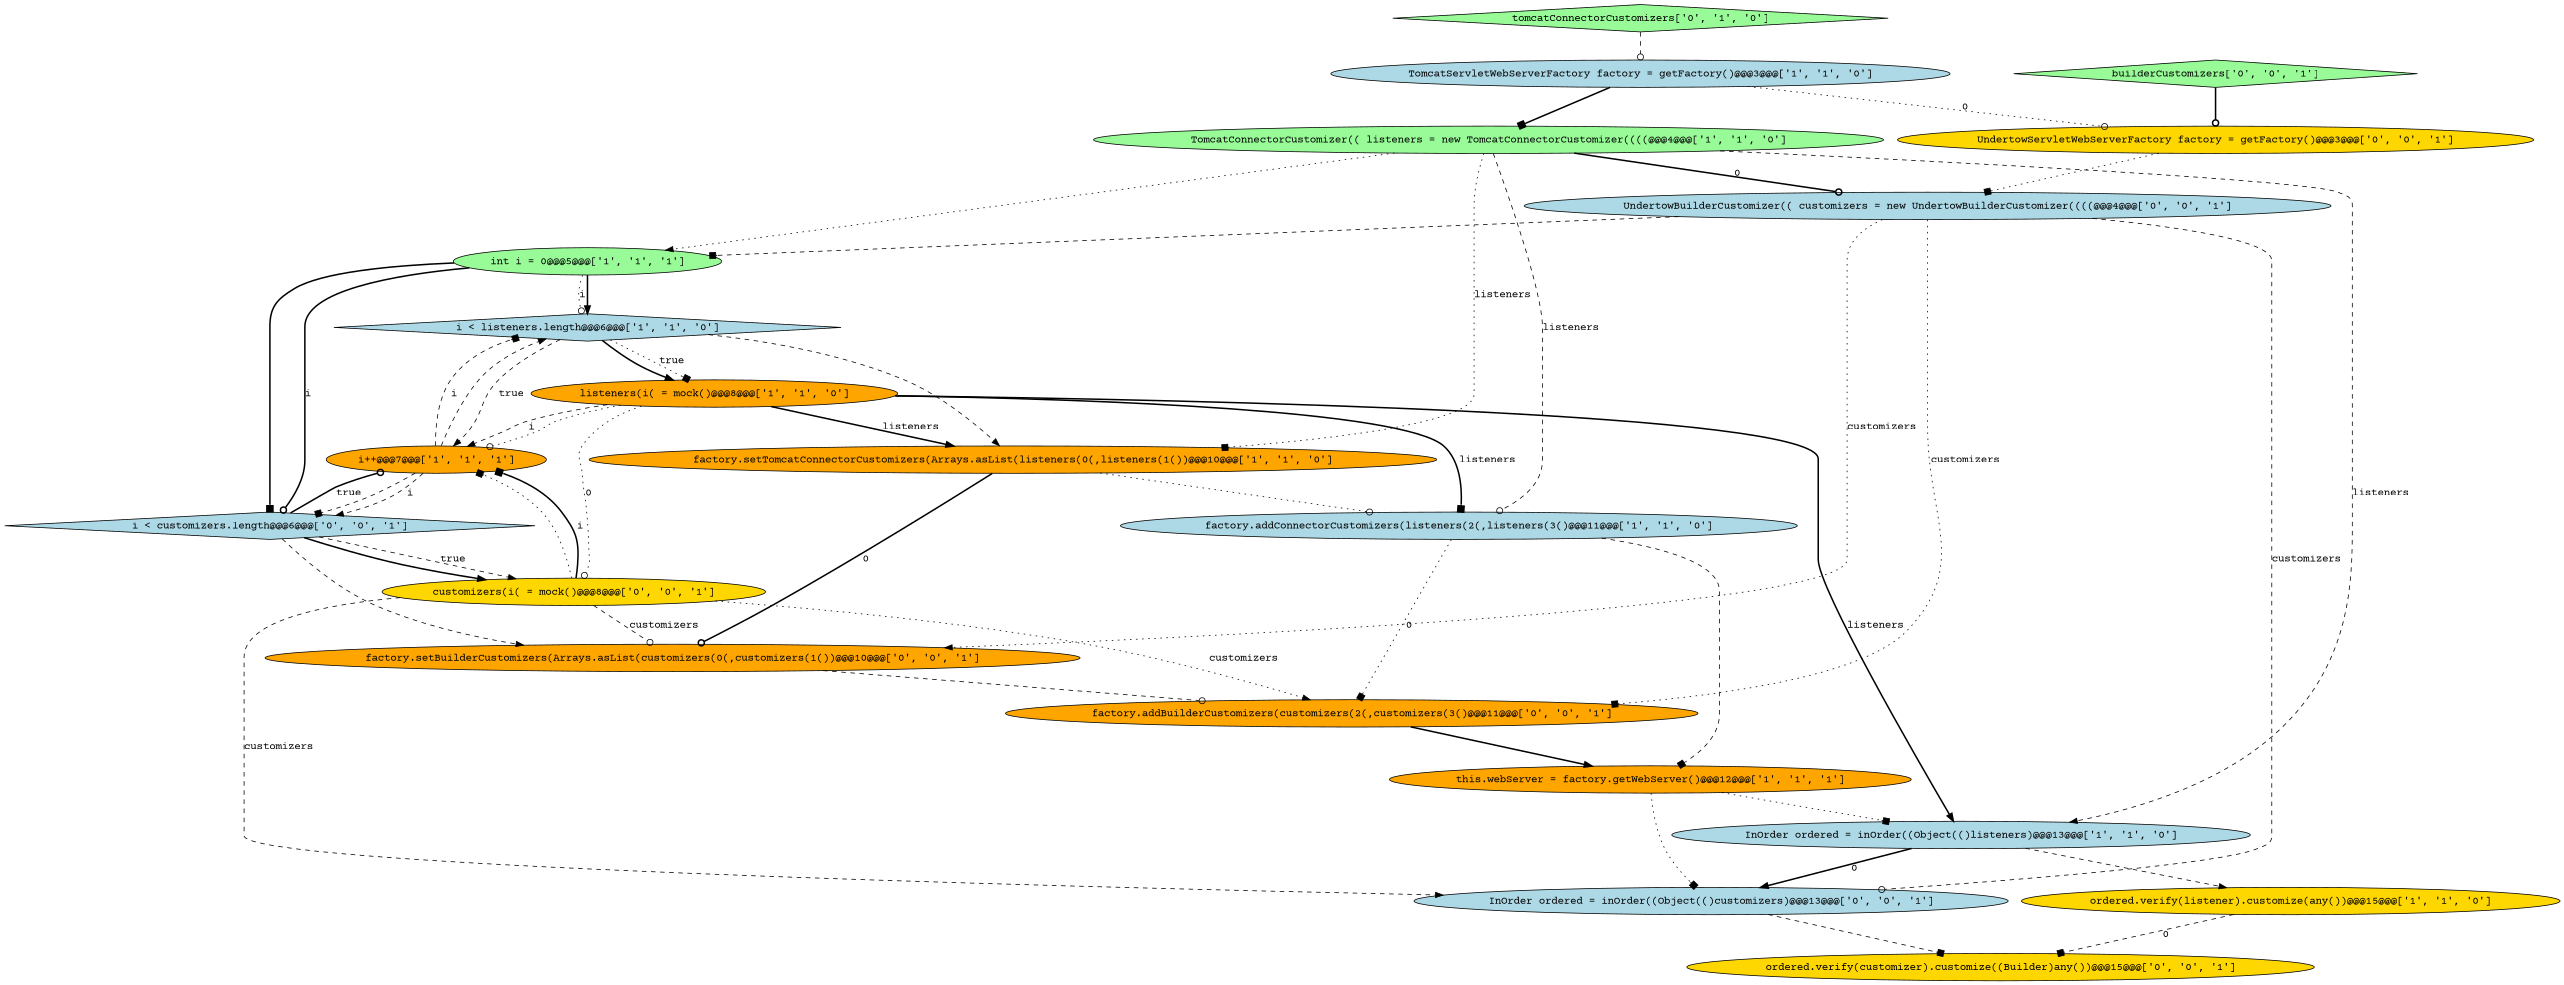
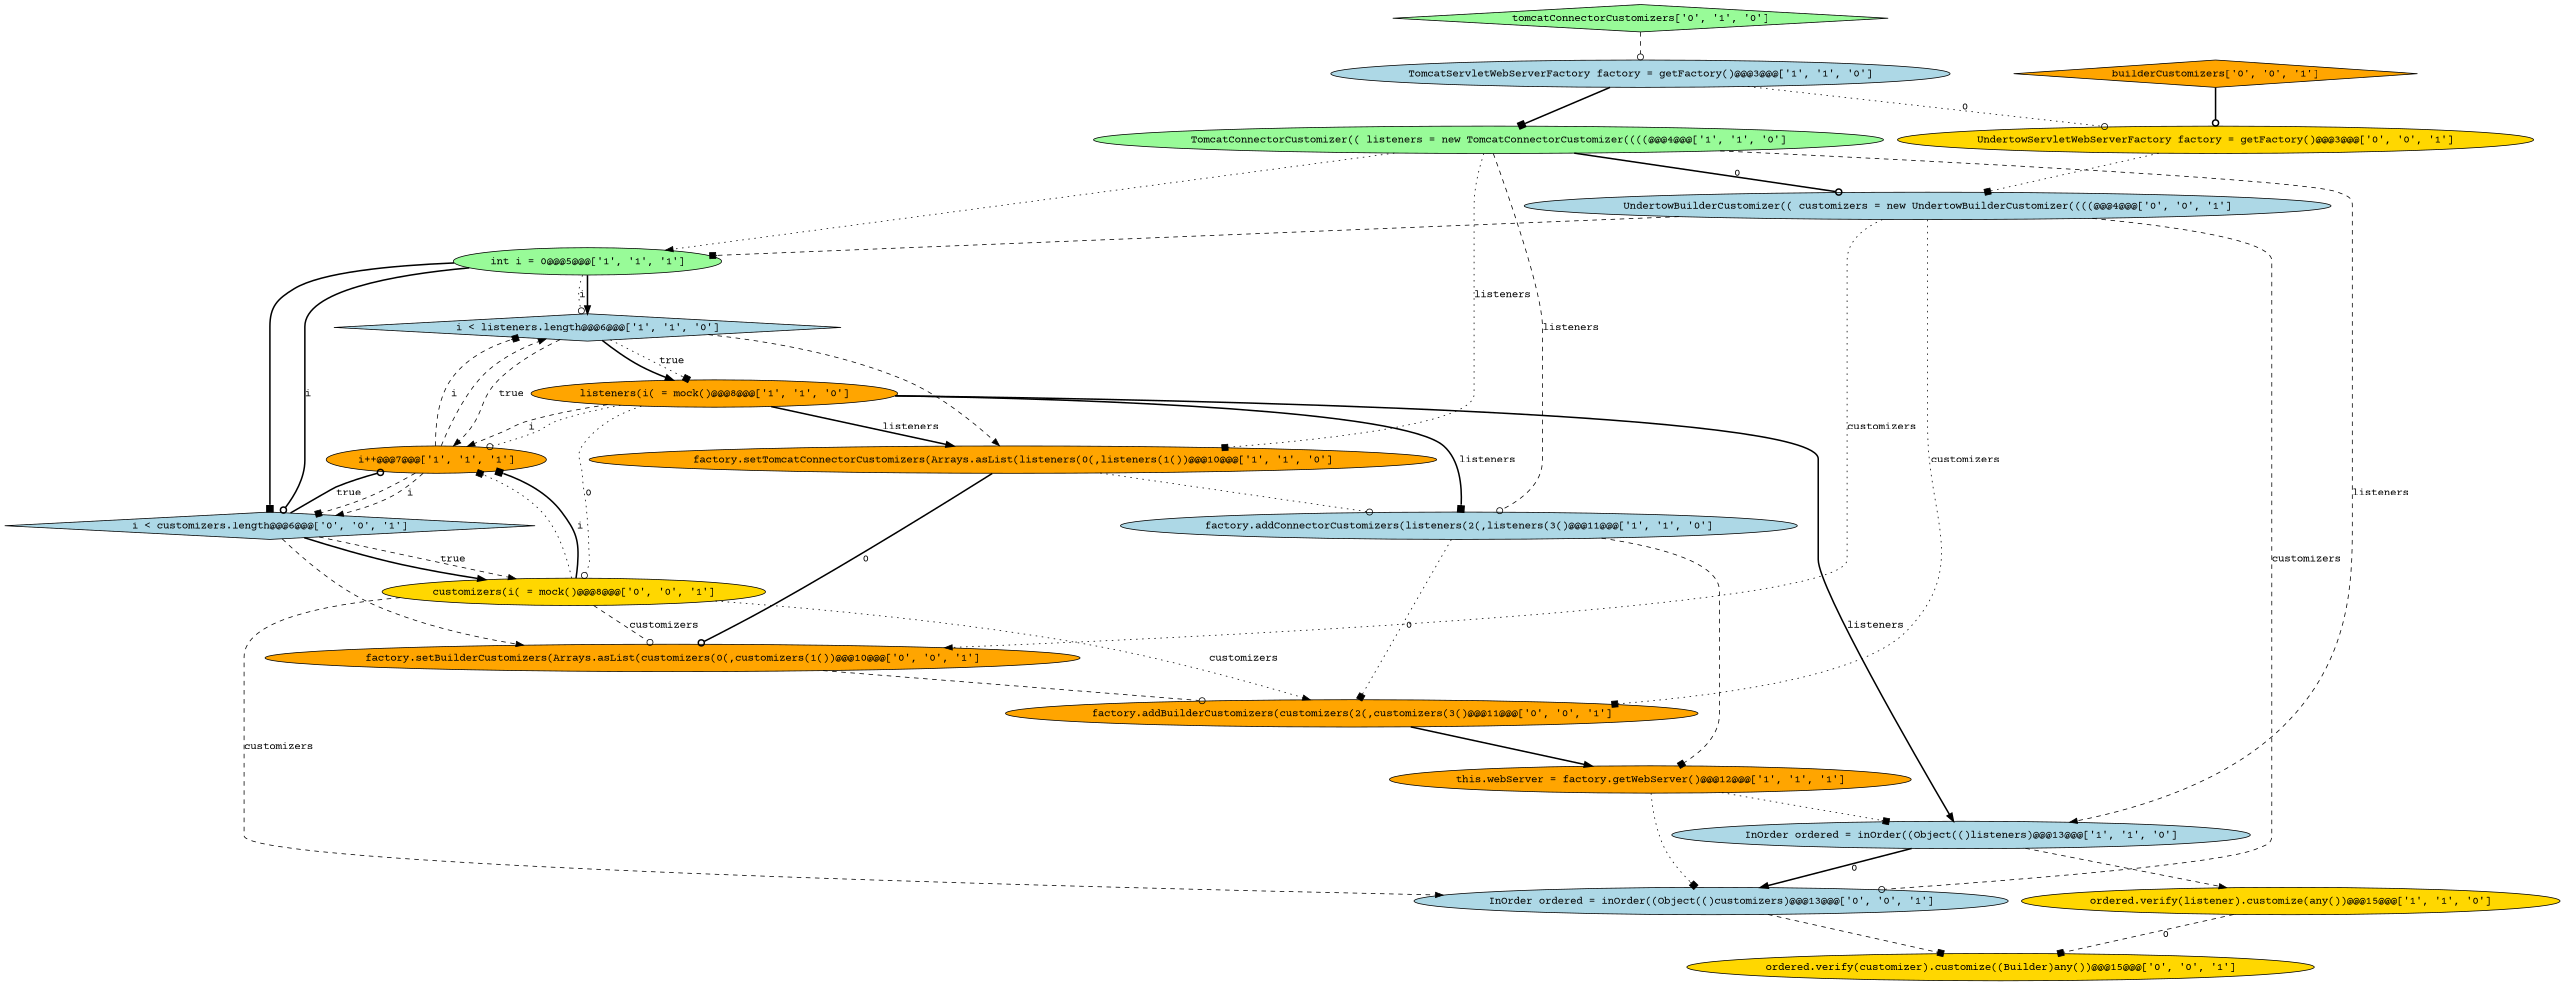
node "builderCustomizers['0', '0', '1']": fillcolor palegreen -> orange
